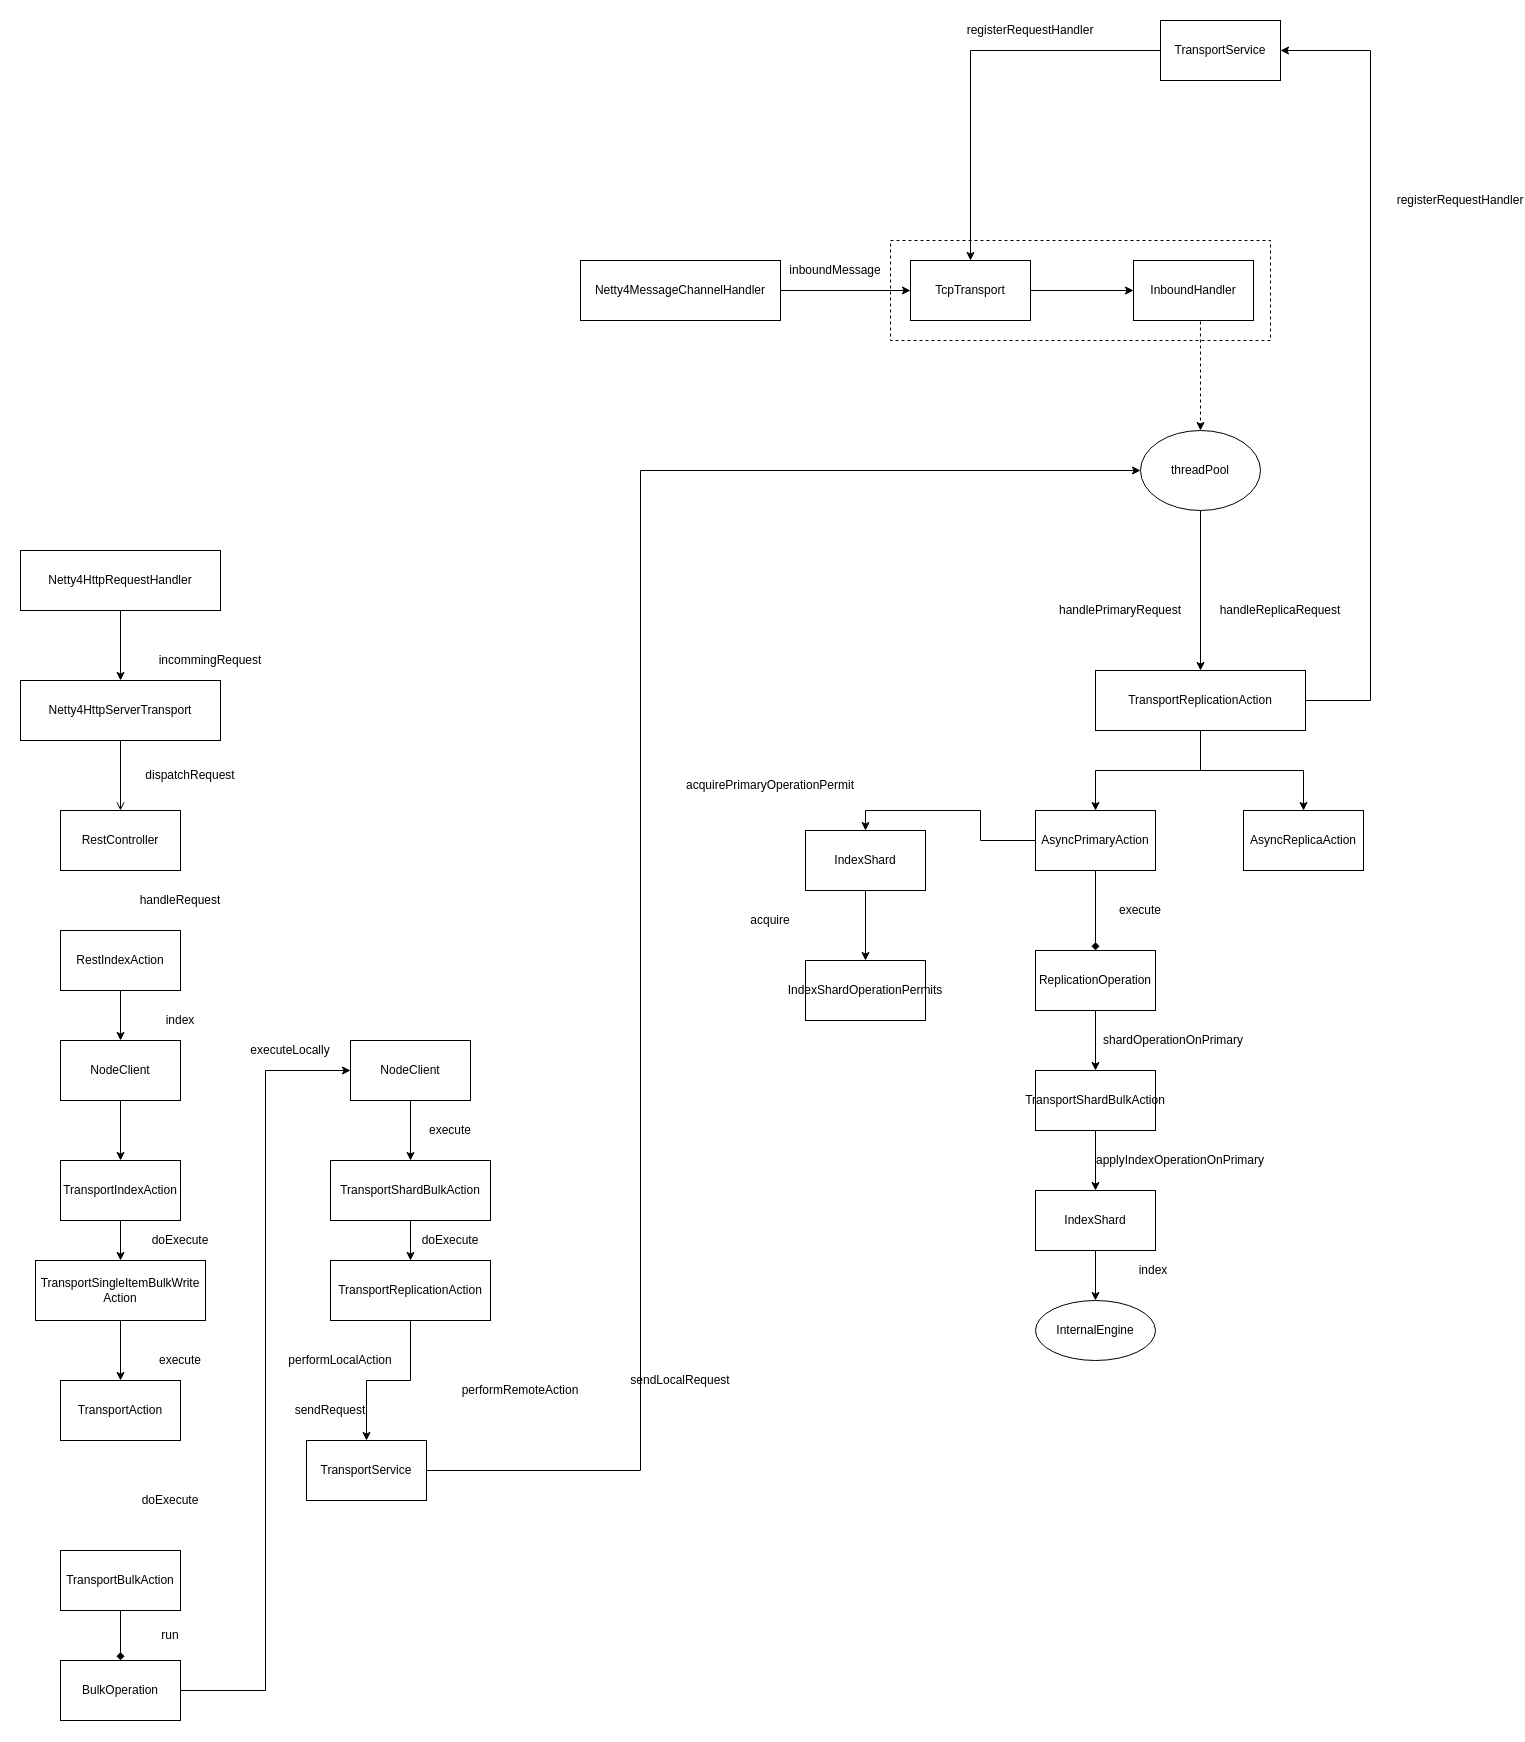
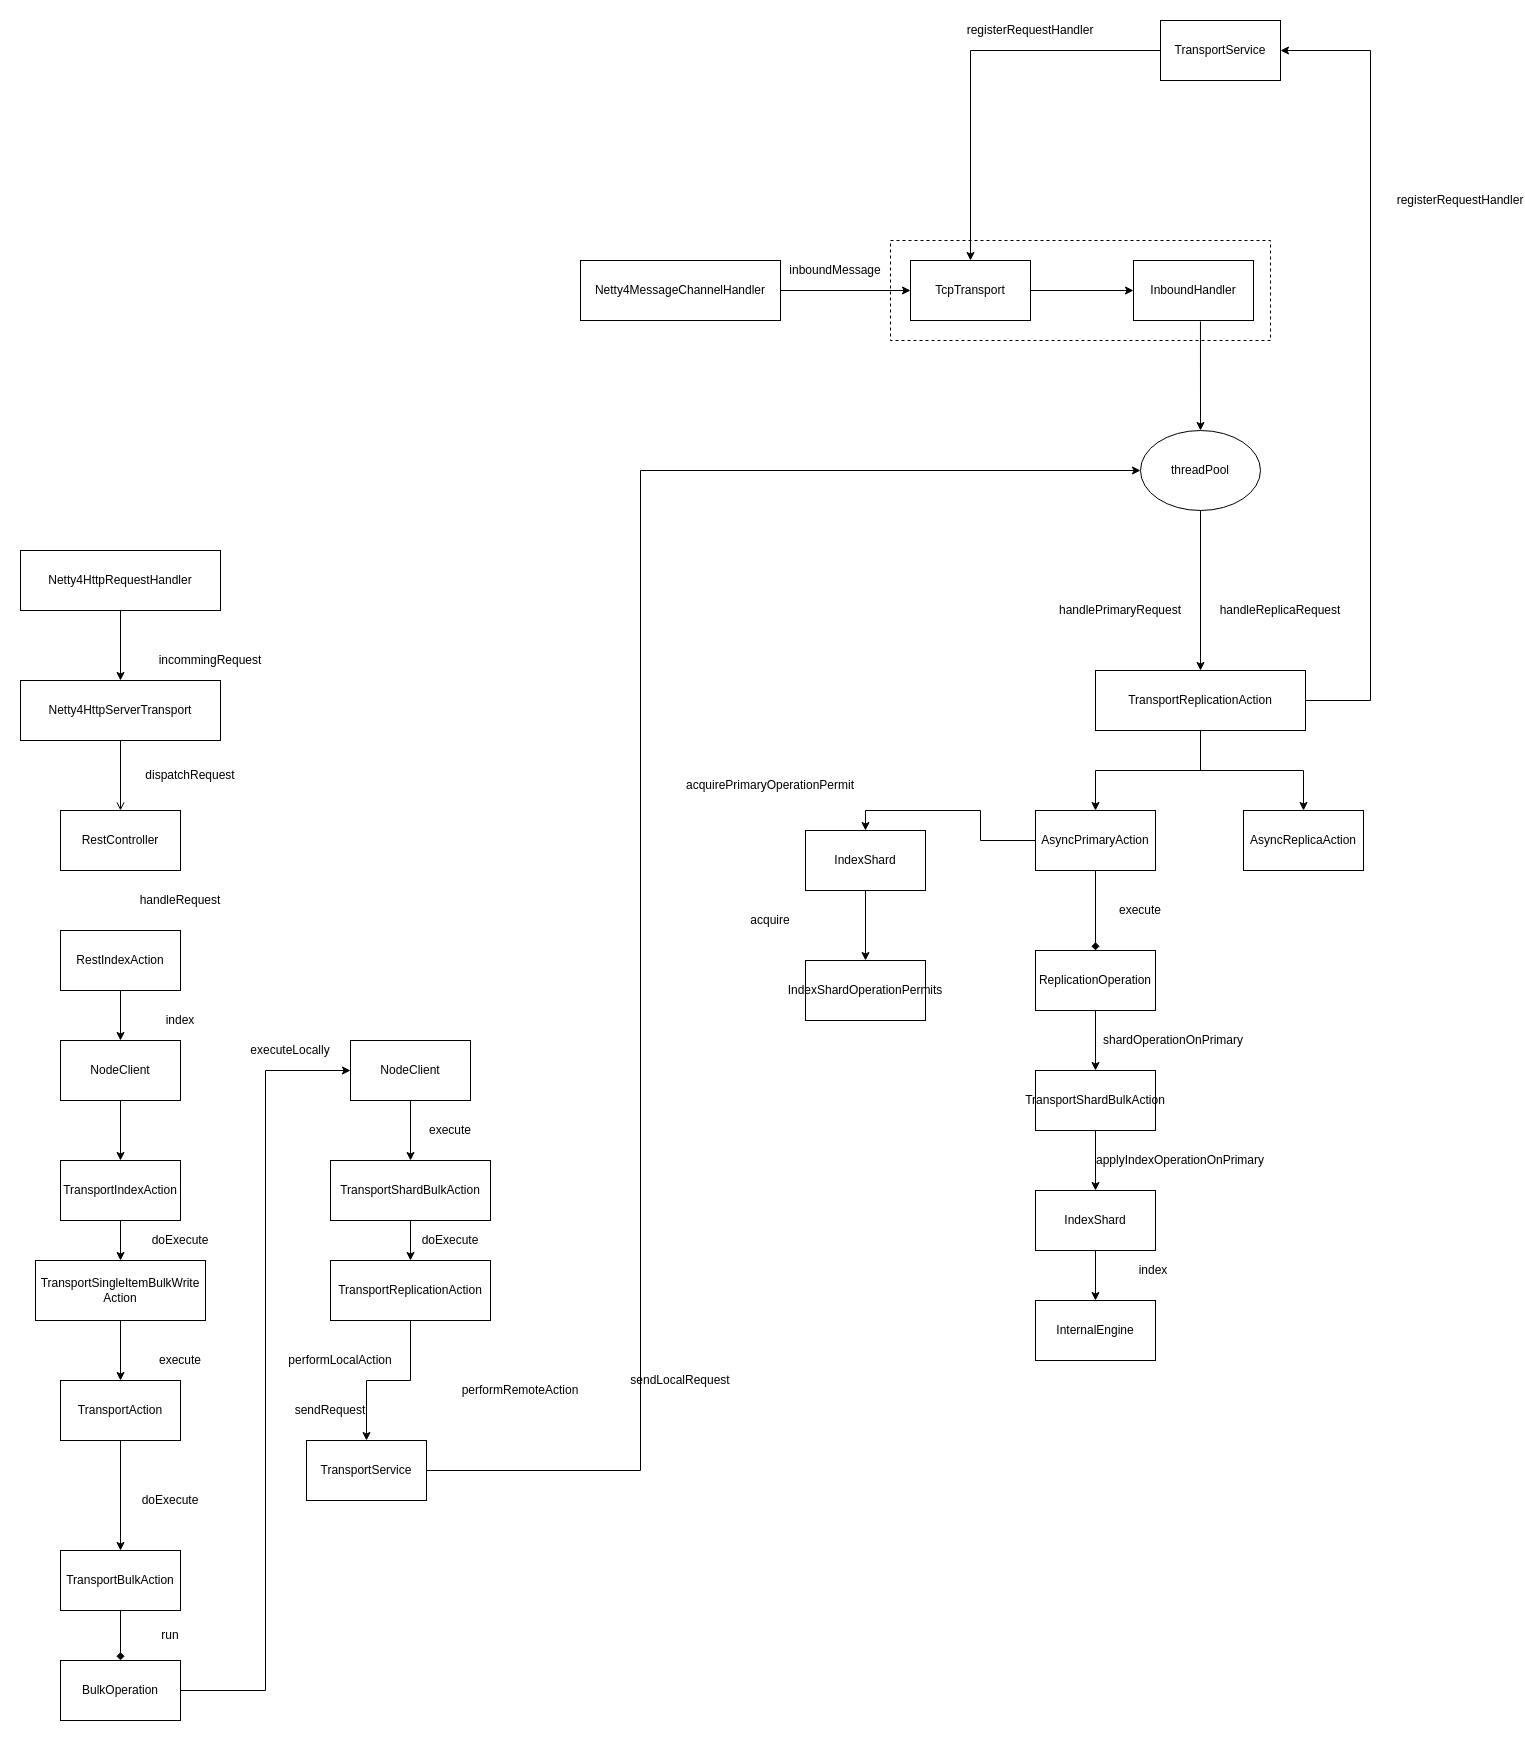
edge "InboundHandler" -> "threadPool": style dashed -> solid
node "InternalEngine": shape ellipse -> rectangle
edge "TransportAction" -> "TransportBulkAction": added
